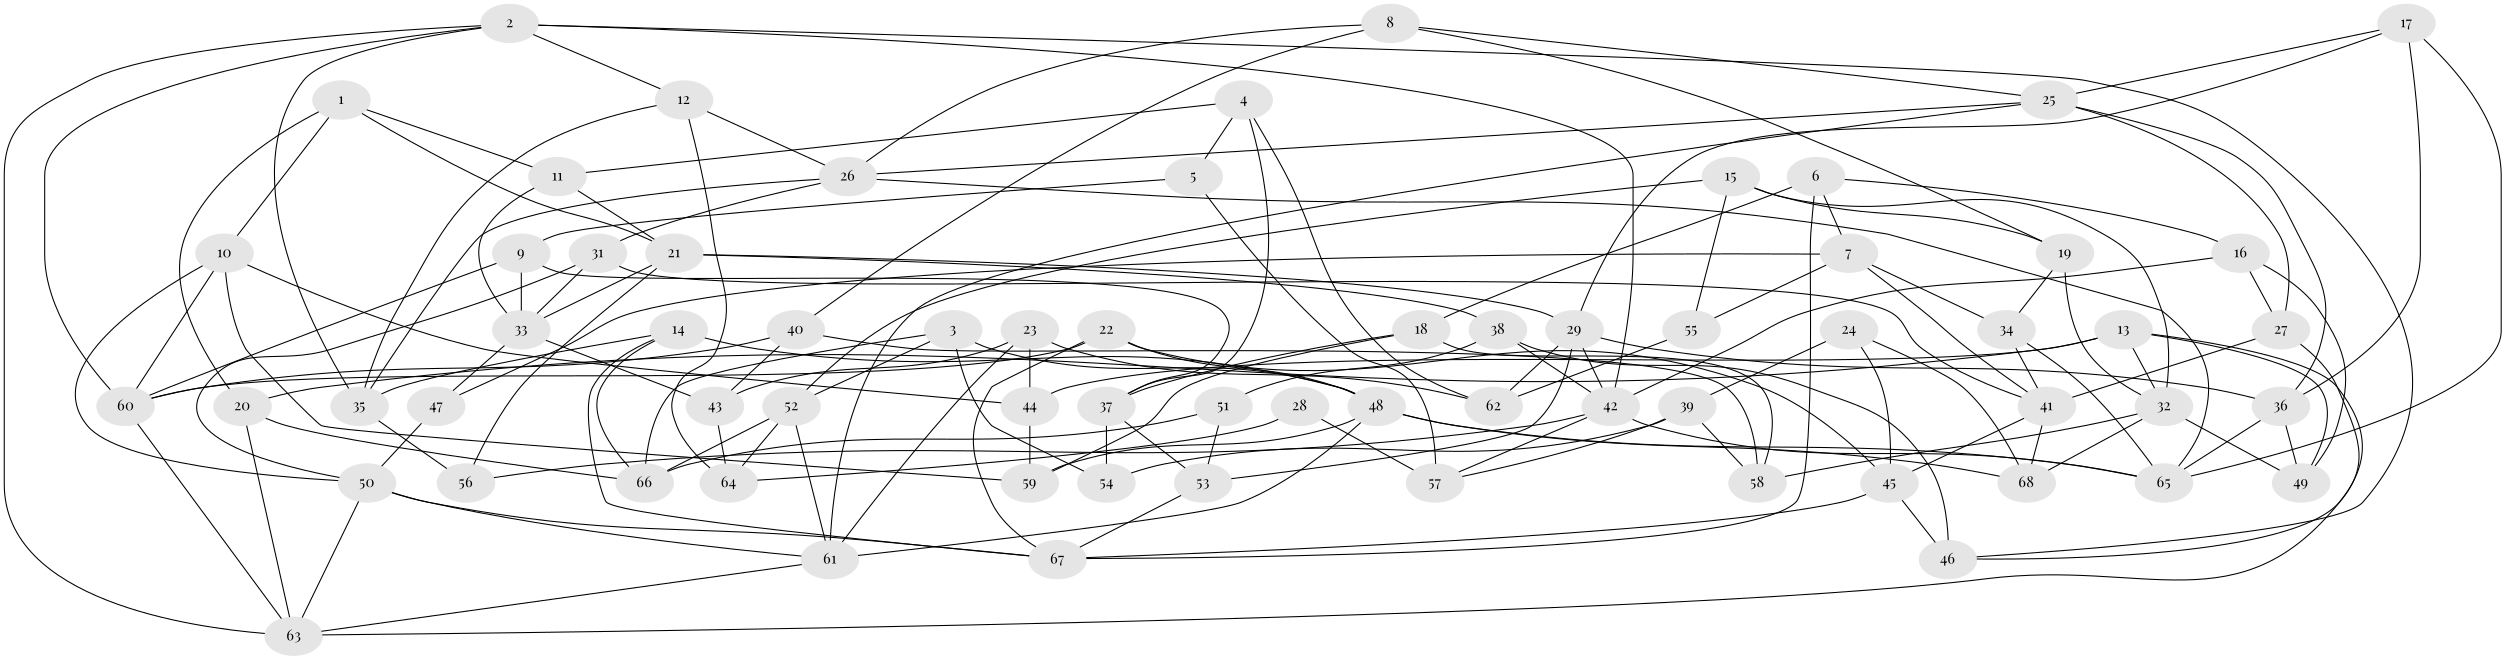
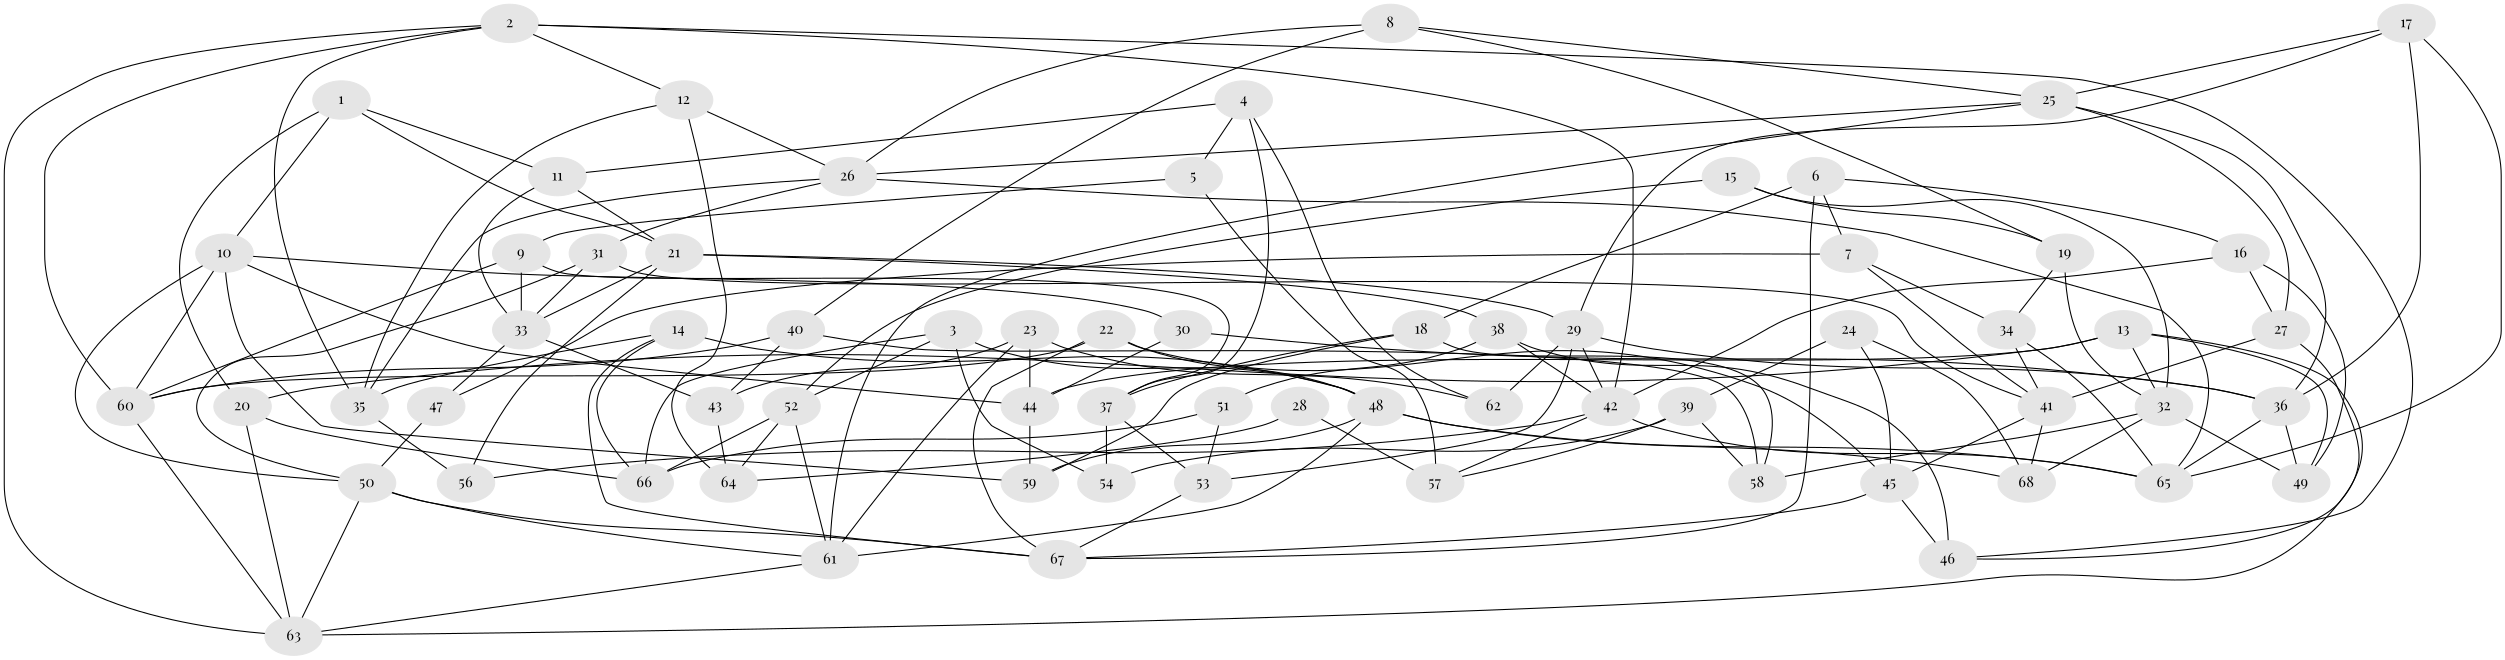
node "30": added
node "55": removed
